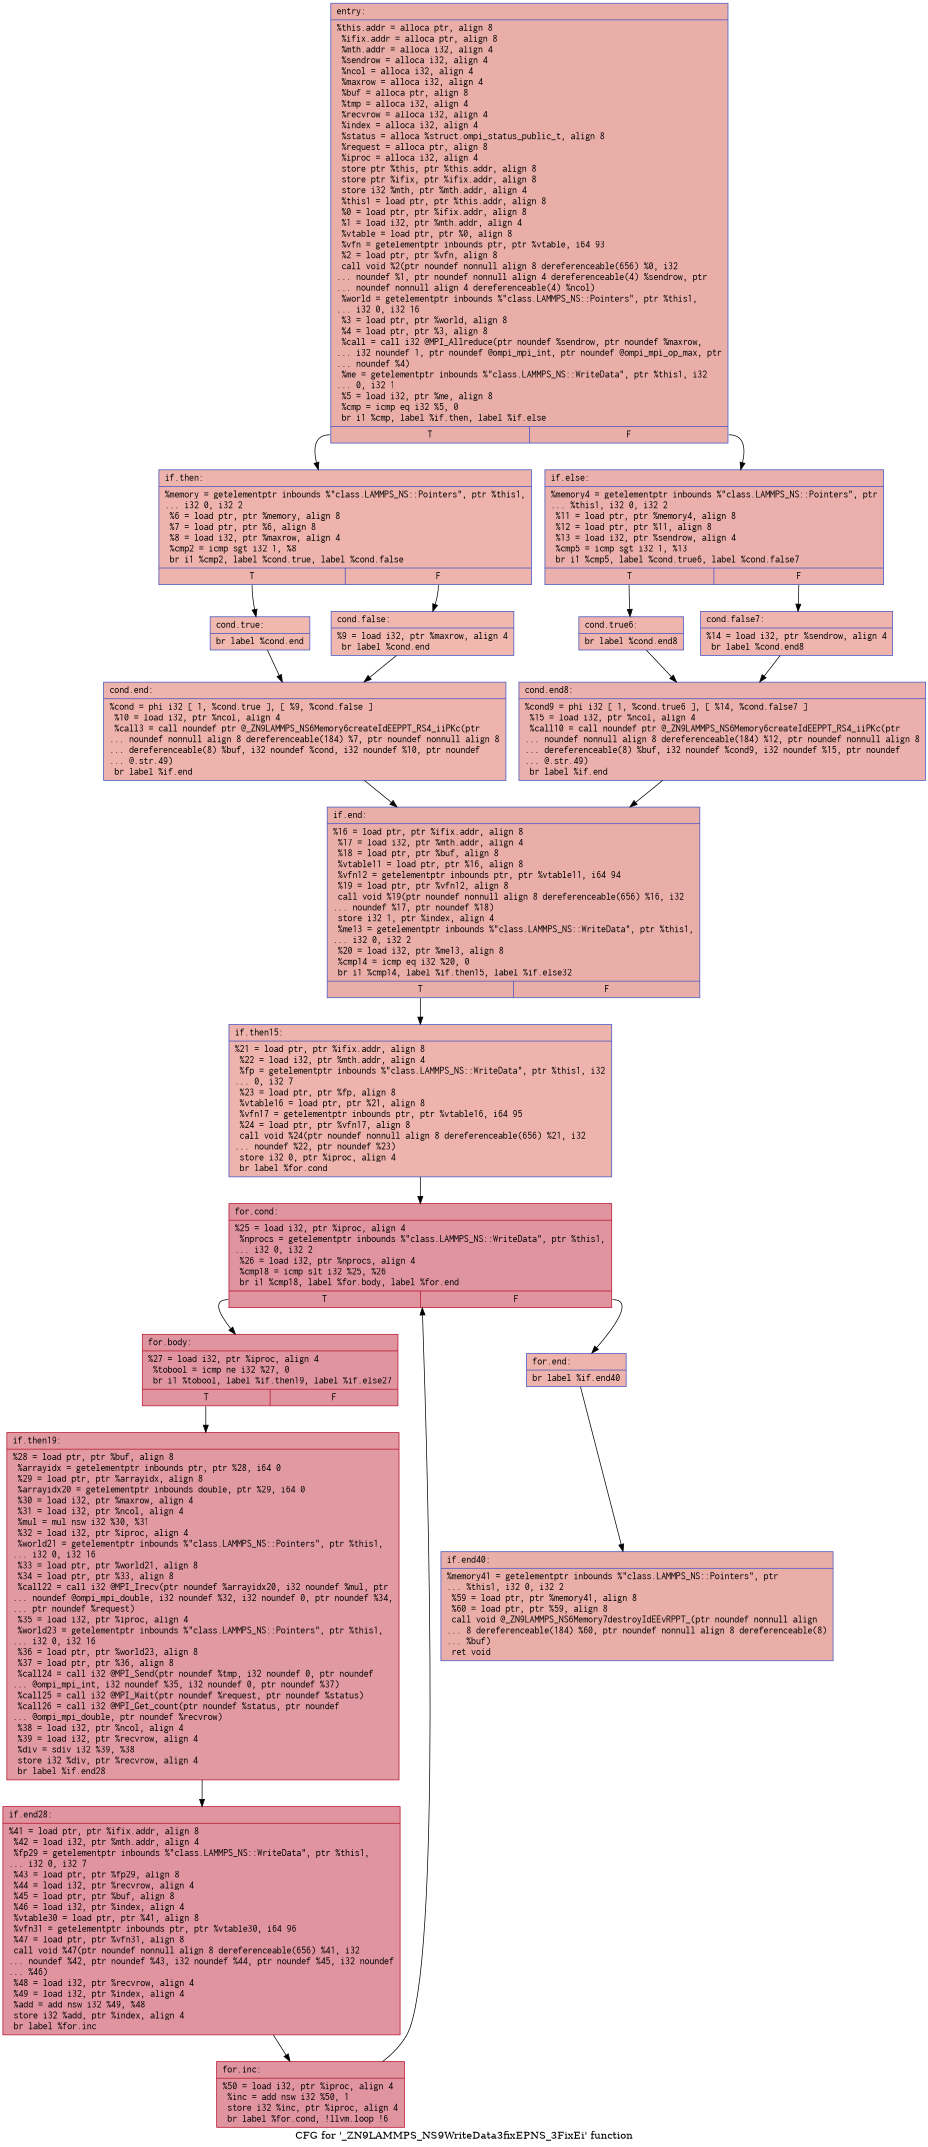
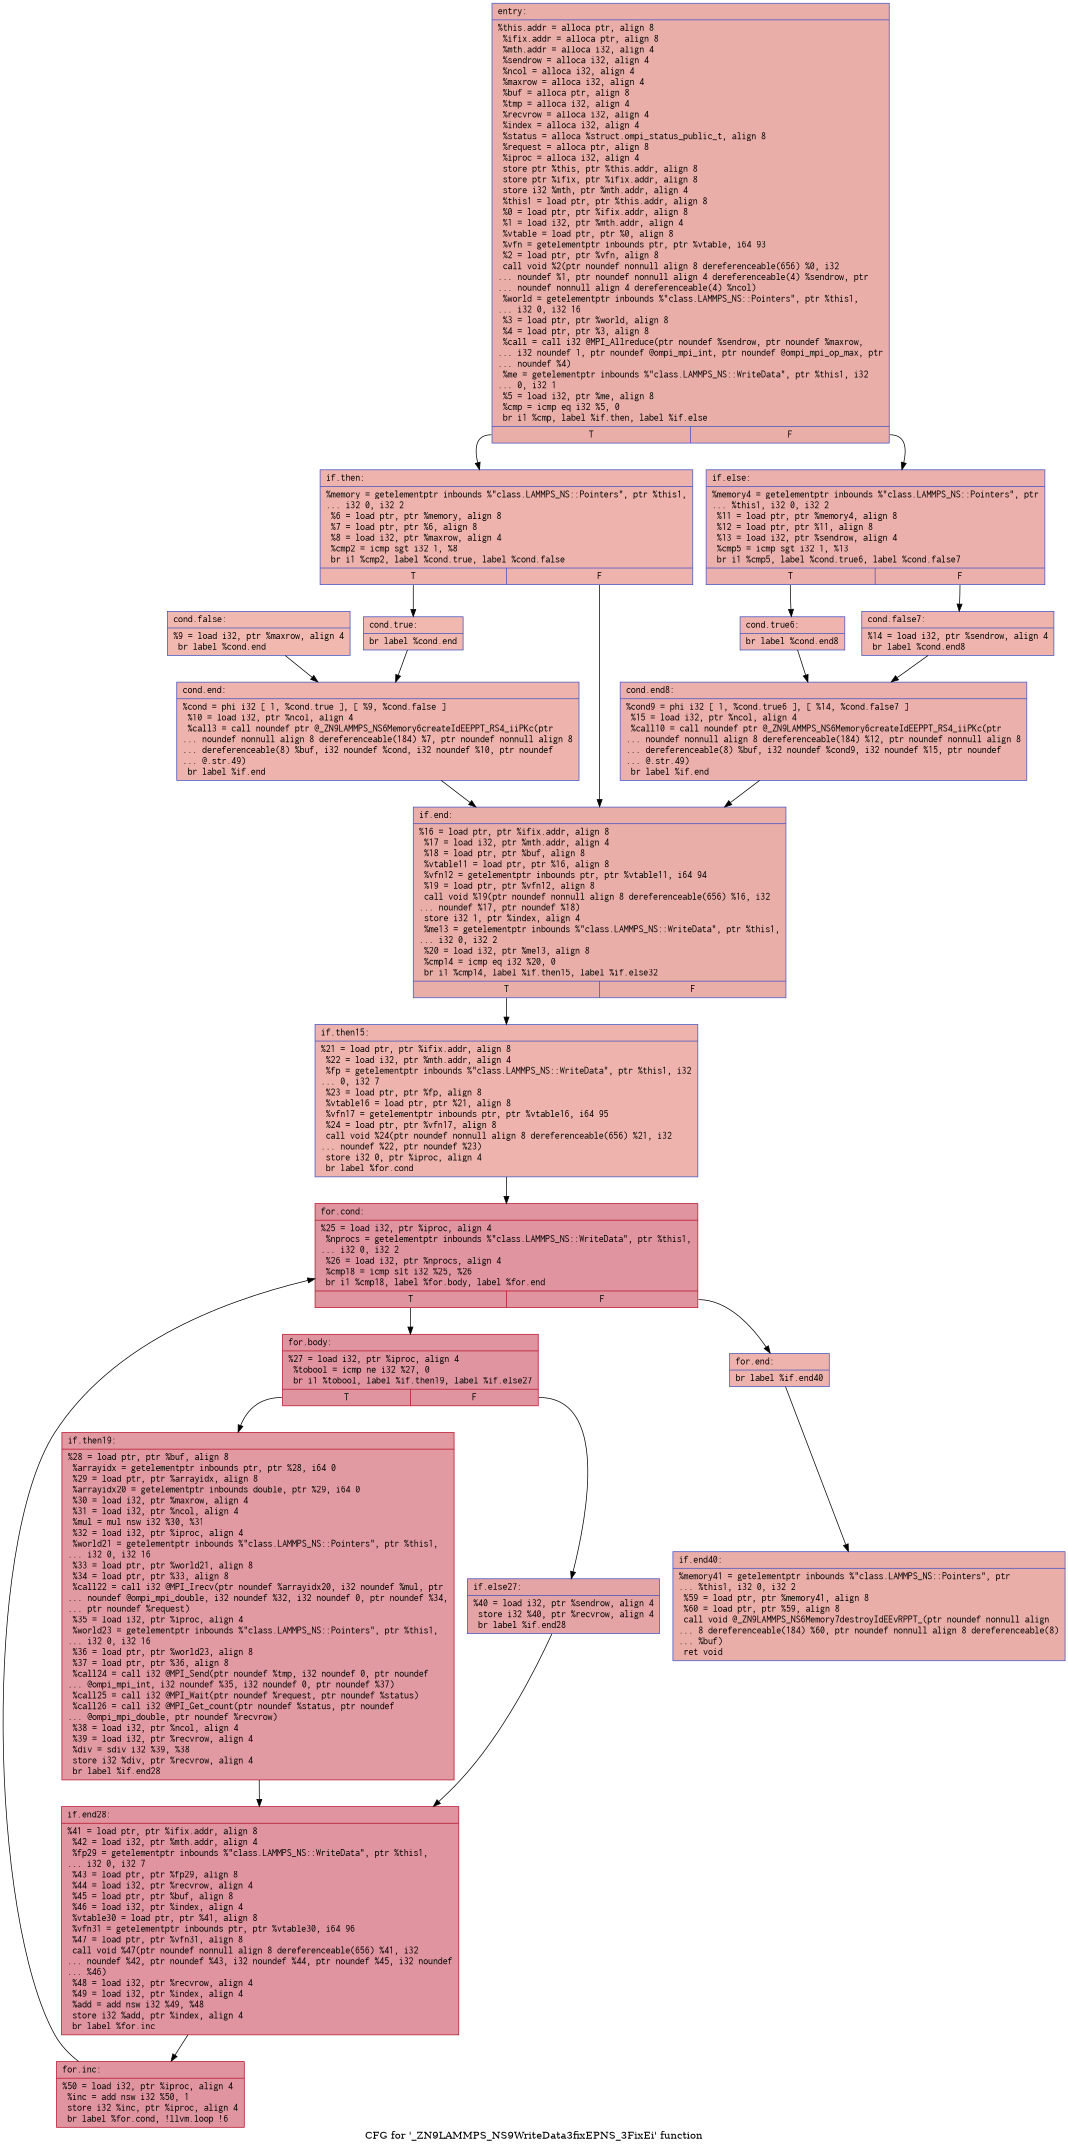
edge "if.then:" -> "cond.false:": now "if.then:" -> "if.end:"
node "if.else27:": added
